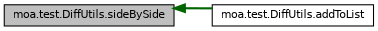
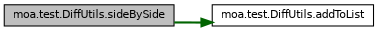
edge "moa.test.DiffUtils.addToList" -> "moa.test.DiffUtils.sideBySide": reversed
